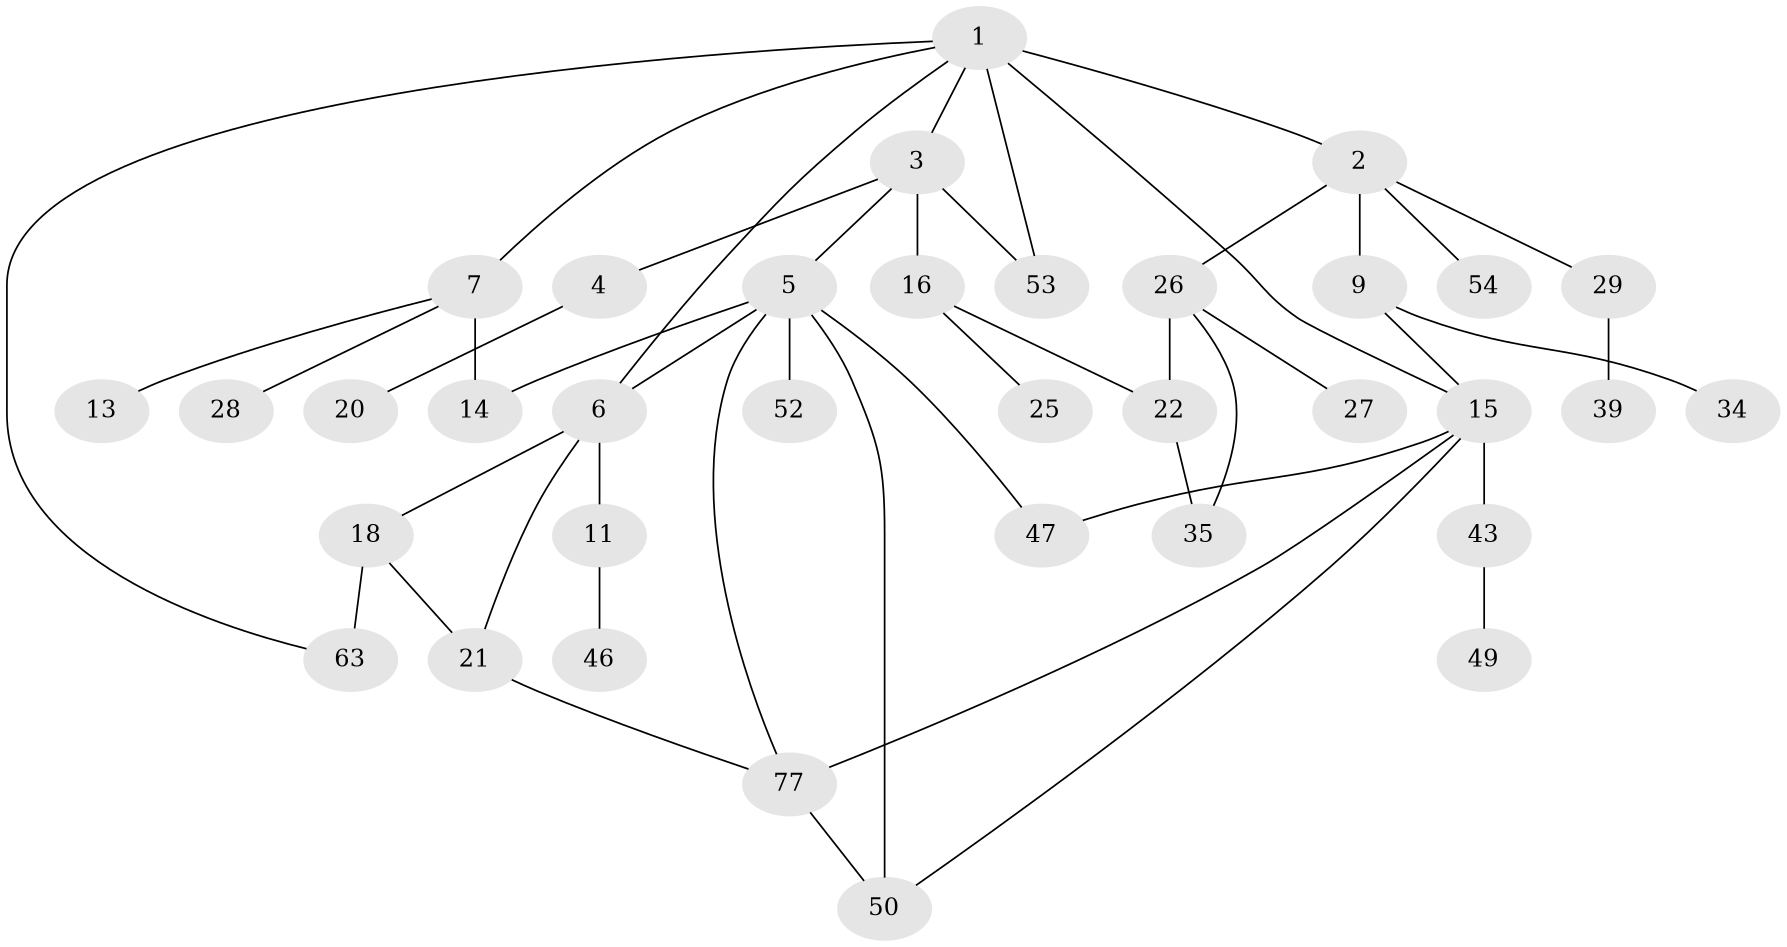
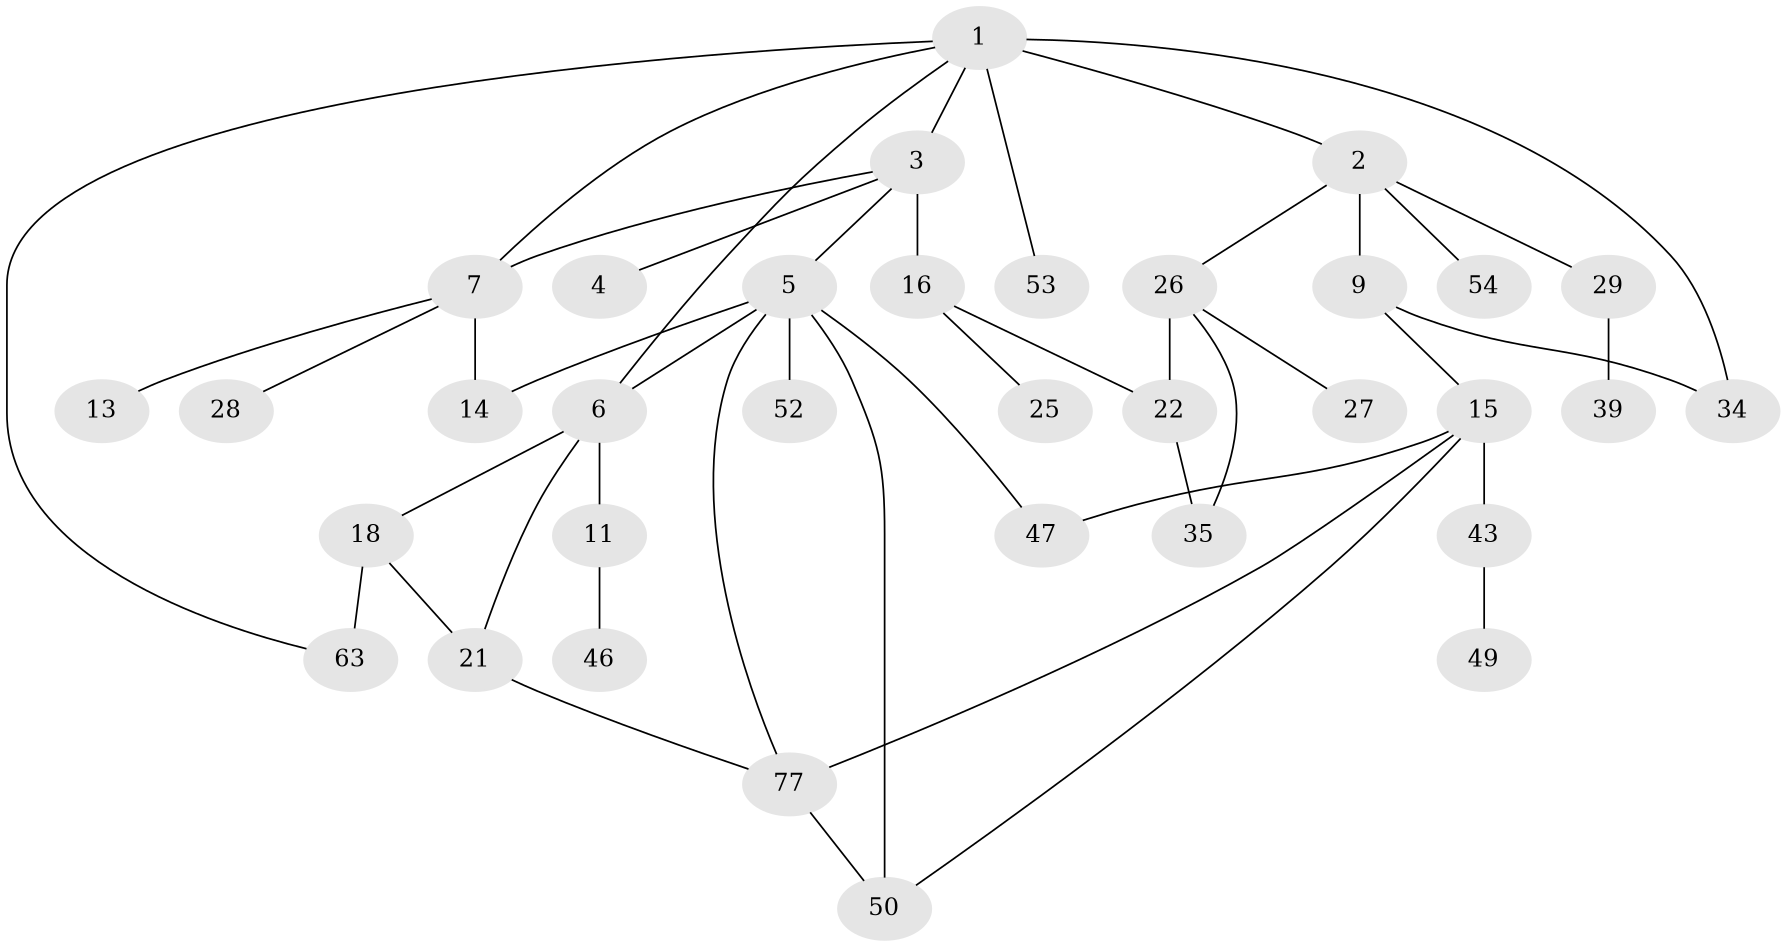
edge "3" -- "53": now "3" -- "7"
edge "1" -- "15": now "1" -- "34"
node "20": removed
